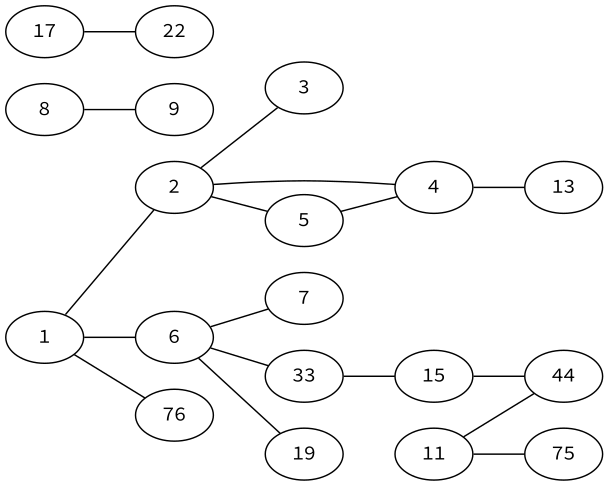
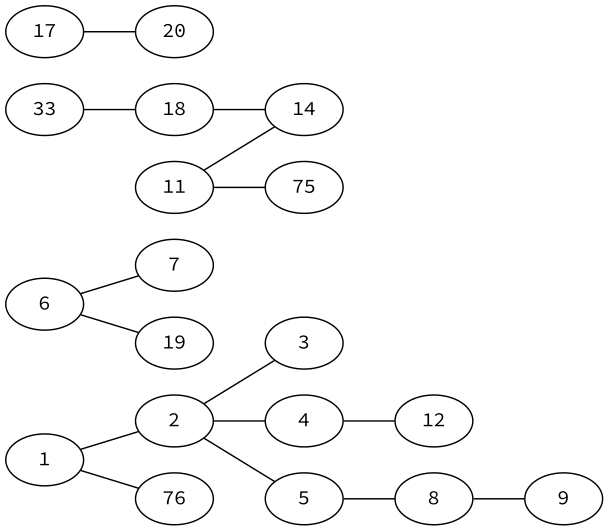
node "22": label "22" -> "20"
node "13": label "13" -> "12"
edge "4" -- "5": now "8" -- "5"
edge "1" -- "6": removed
edge "6" -- "33": removed
node "15": label "15" -> "18"
node "44": label "44" -> "14"
